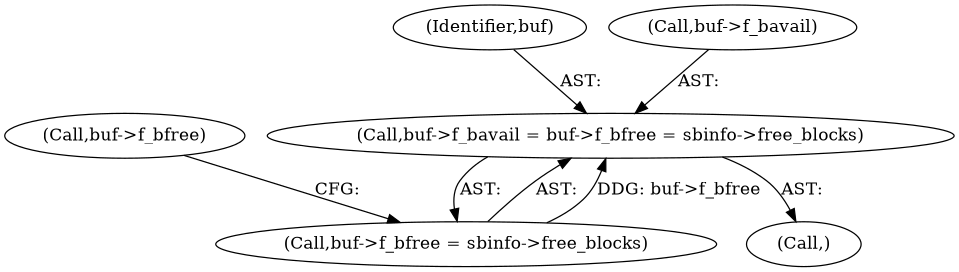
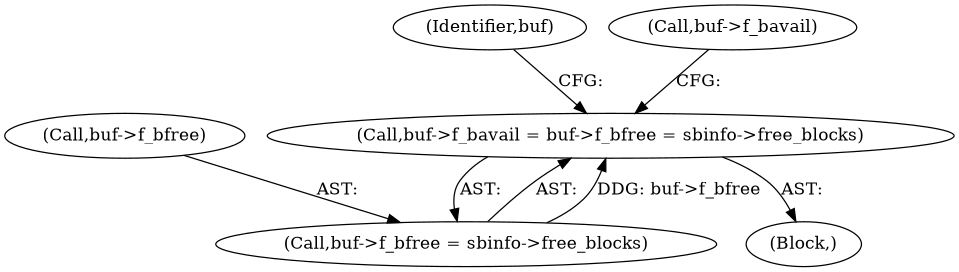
edge "(Identifier,buf)" -> "(Call,buf->f_bavail = buf->f_bfree = sbinfo->free_blocks)": label "AST: " -> "CFG: "
edge "(Call,buf->f_bavail)" -> "(Call,buf->f_bavail = buf->f_bfree = sbinfo->free_blocks)": label "AST: " -> "CFG: "
edge "(Call,buf->f_bfree)" -> "(Call,buf->f_bfree = sbinfo->free_blocks)": label "CFG: " -> "AST: "
node "(Call,)": label "(Call,)" -> "(Block,)"
